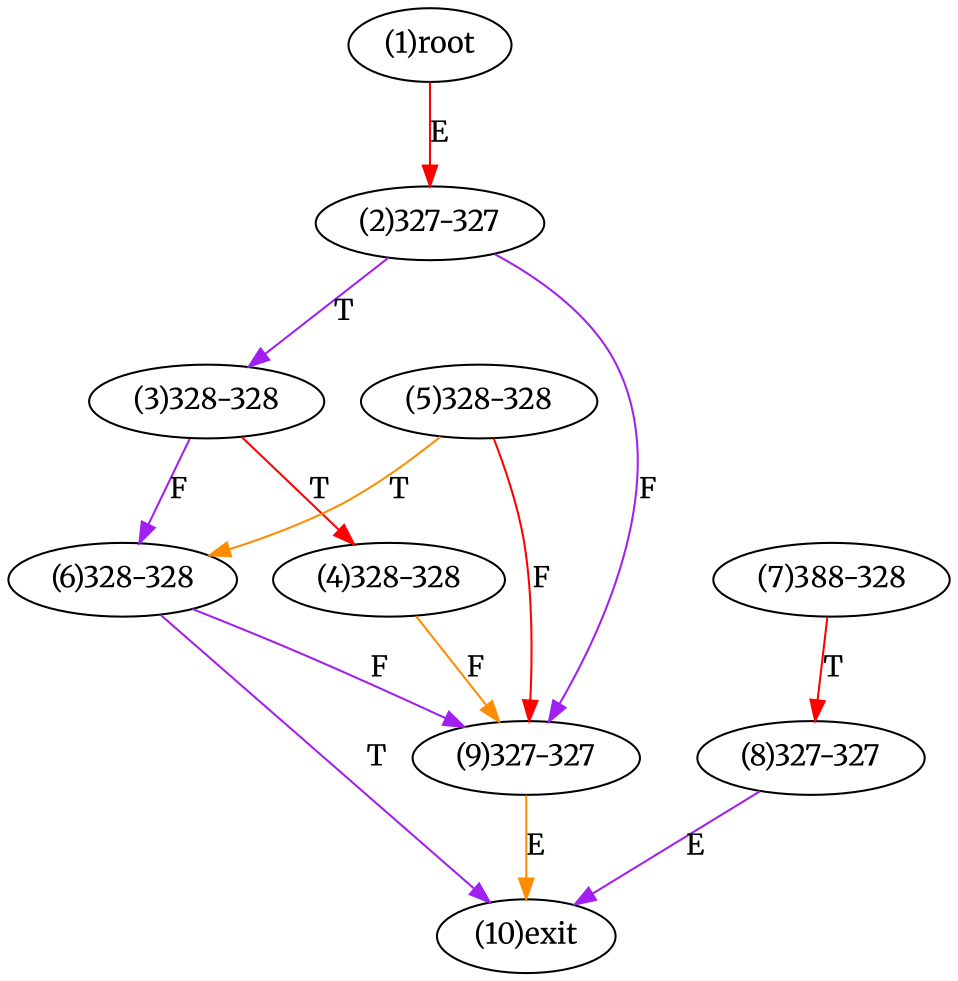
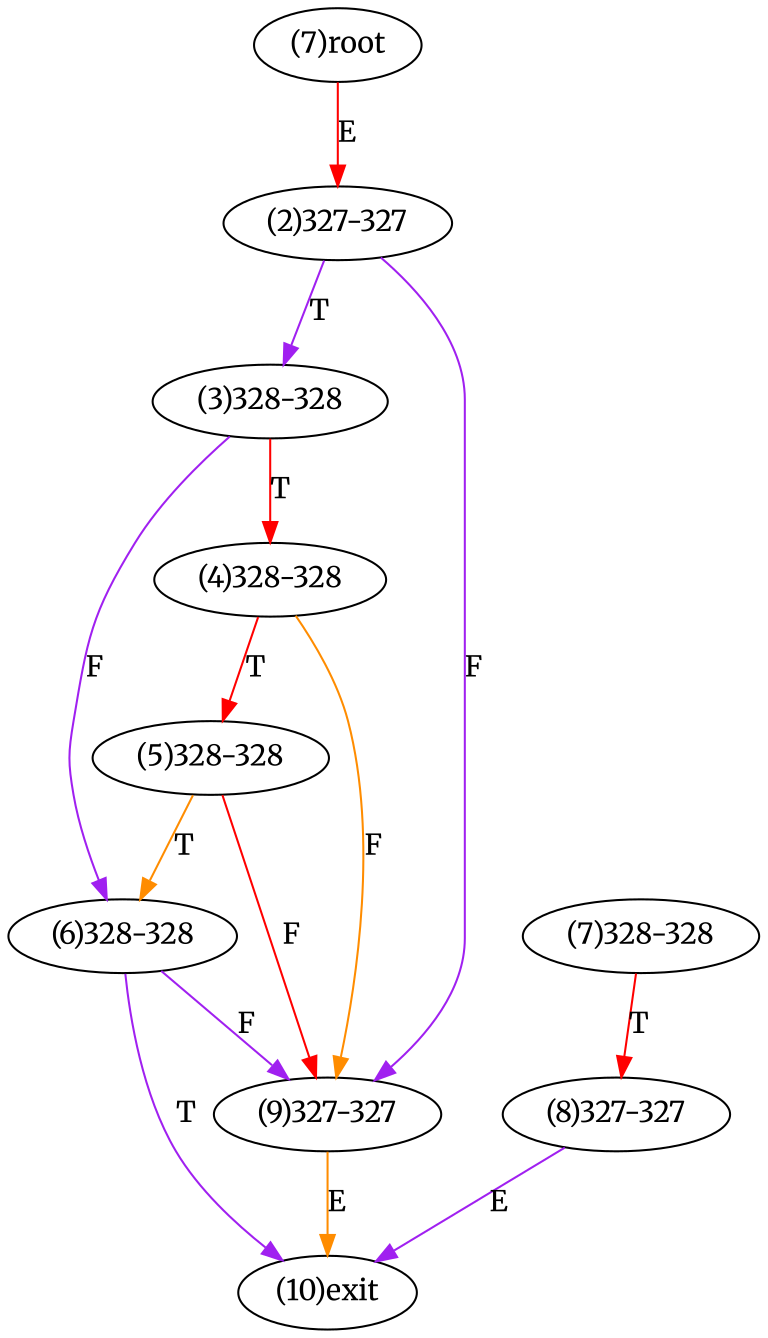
node "(1)root": label "(1)root" -> "(7)root"
node "(7)388-328": label "(7)388-328" -> "(7)328-328"
edge "(4)328-328" -> "(5)328-328": added, label "T"
